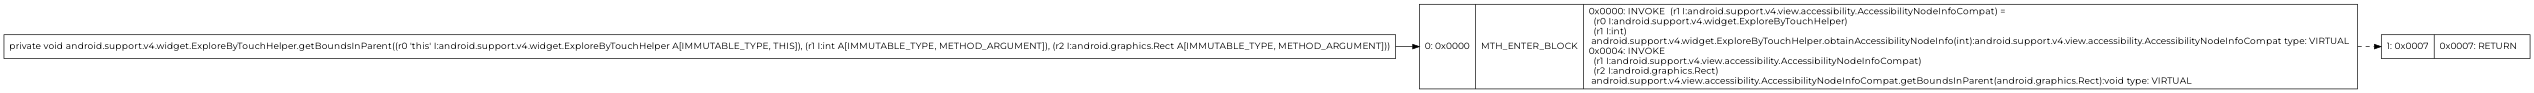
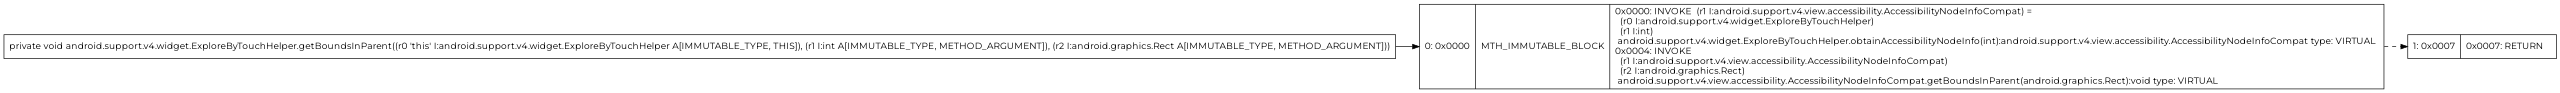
node "0: 0x0000": text "MTH_ENTER_BLOCK" -> "MTH_IMMUTABLE_BLOCK"
